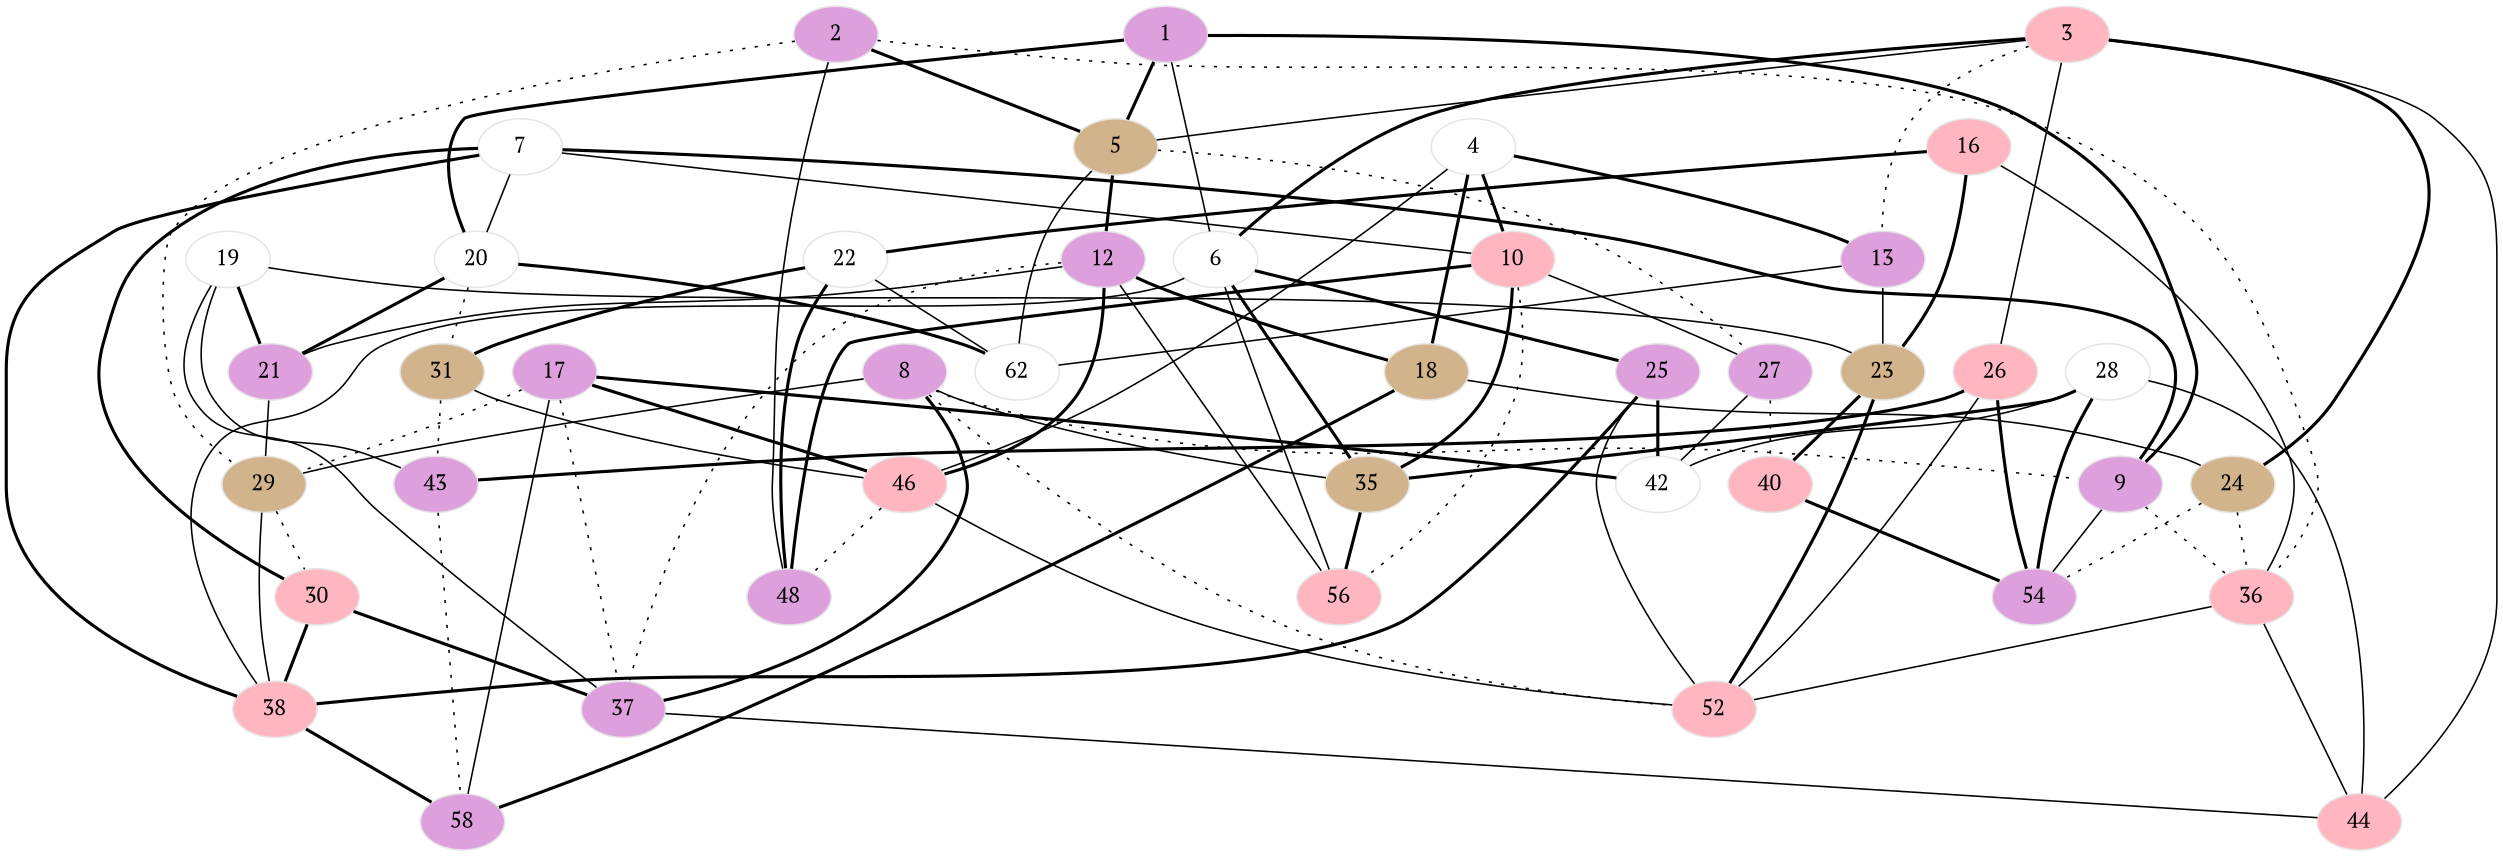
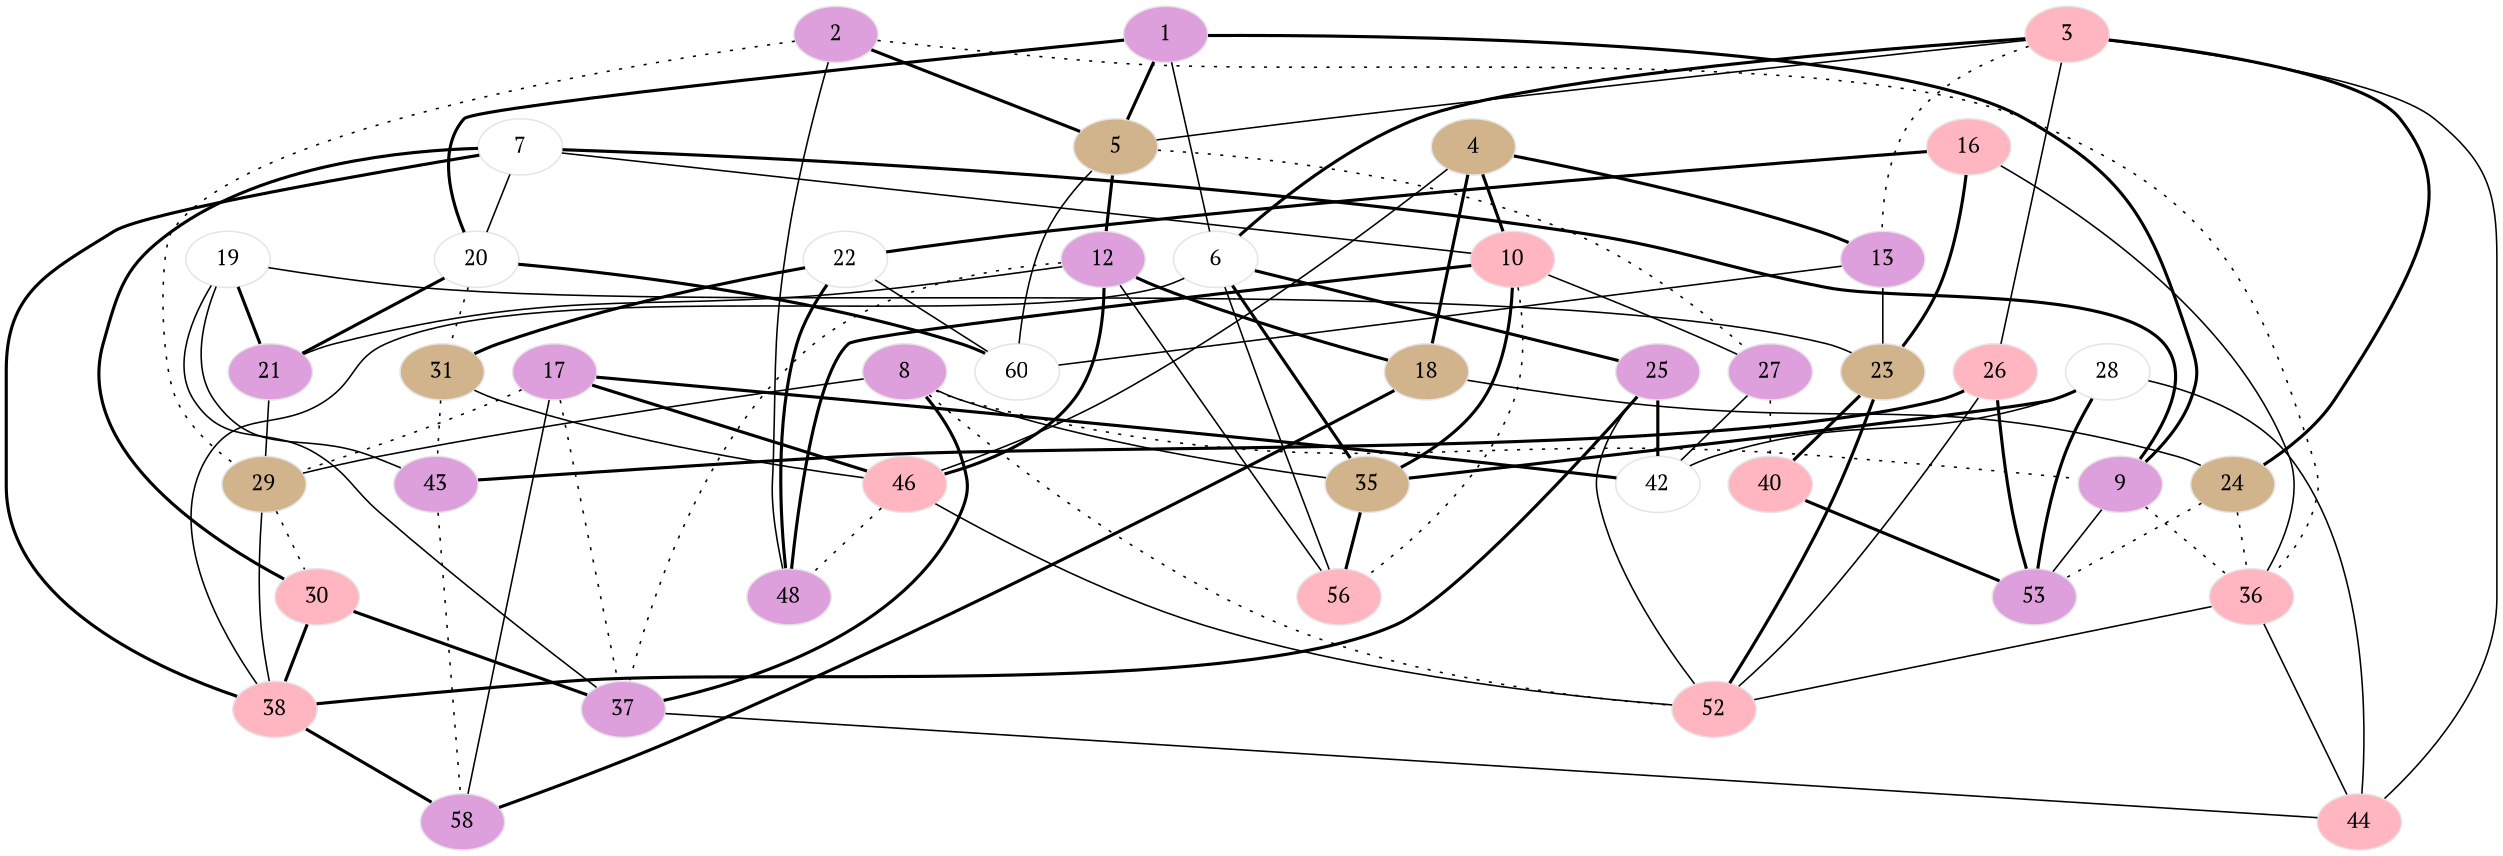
node "4": fillcolor white -> tan
node "62": label "62" -> "60"
node "54": label "54" -> "53"
